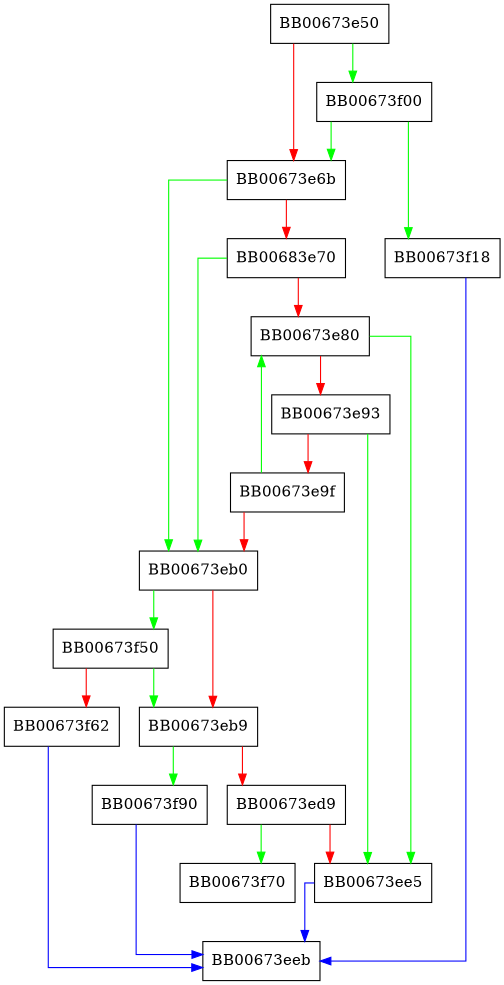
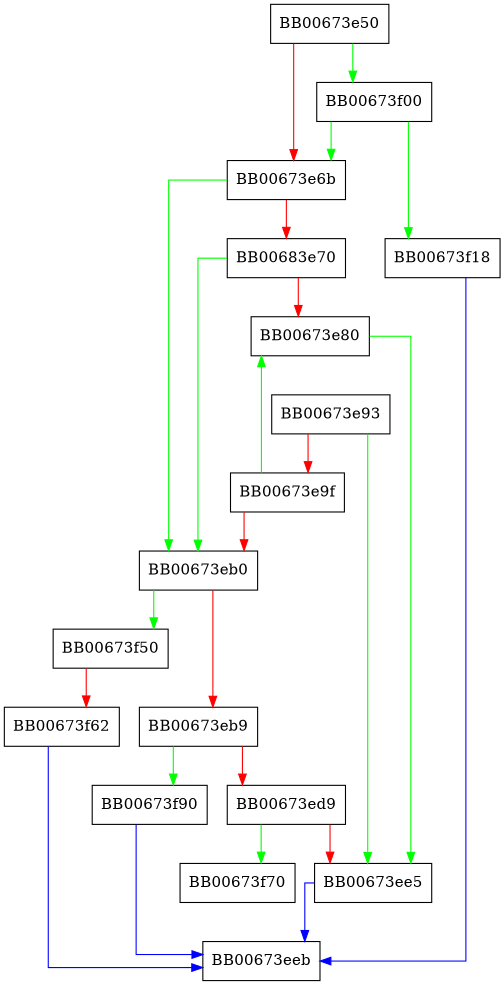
edge "BB00673e80" -> "BB00673e93": removed
edge "BB00673f50" -> "BB00673eb9": removed
